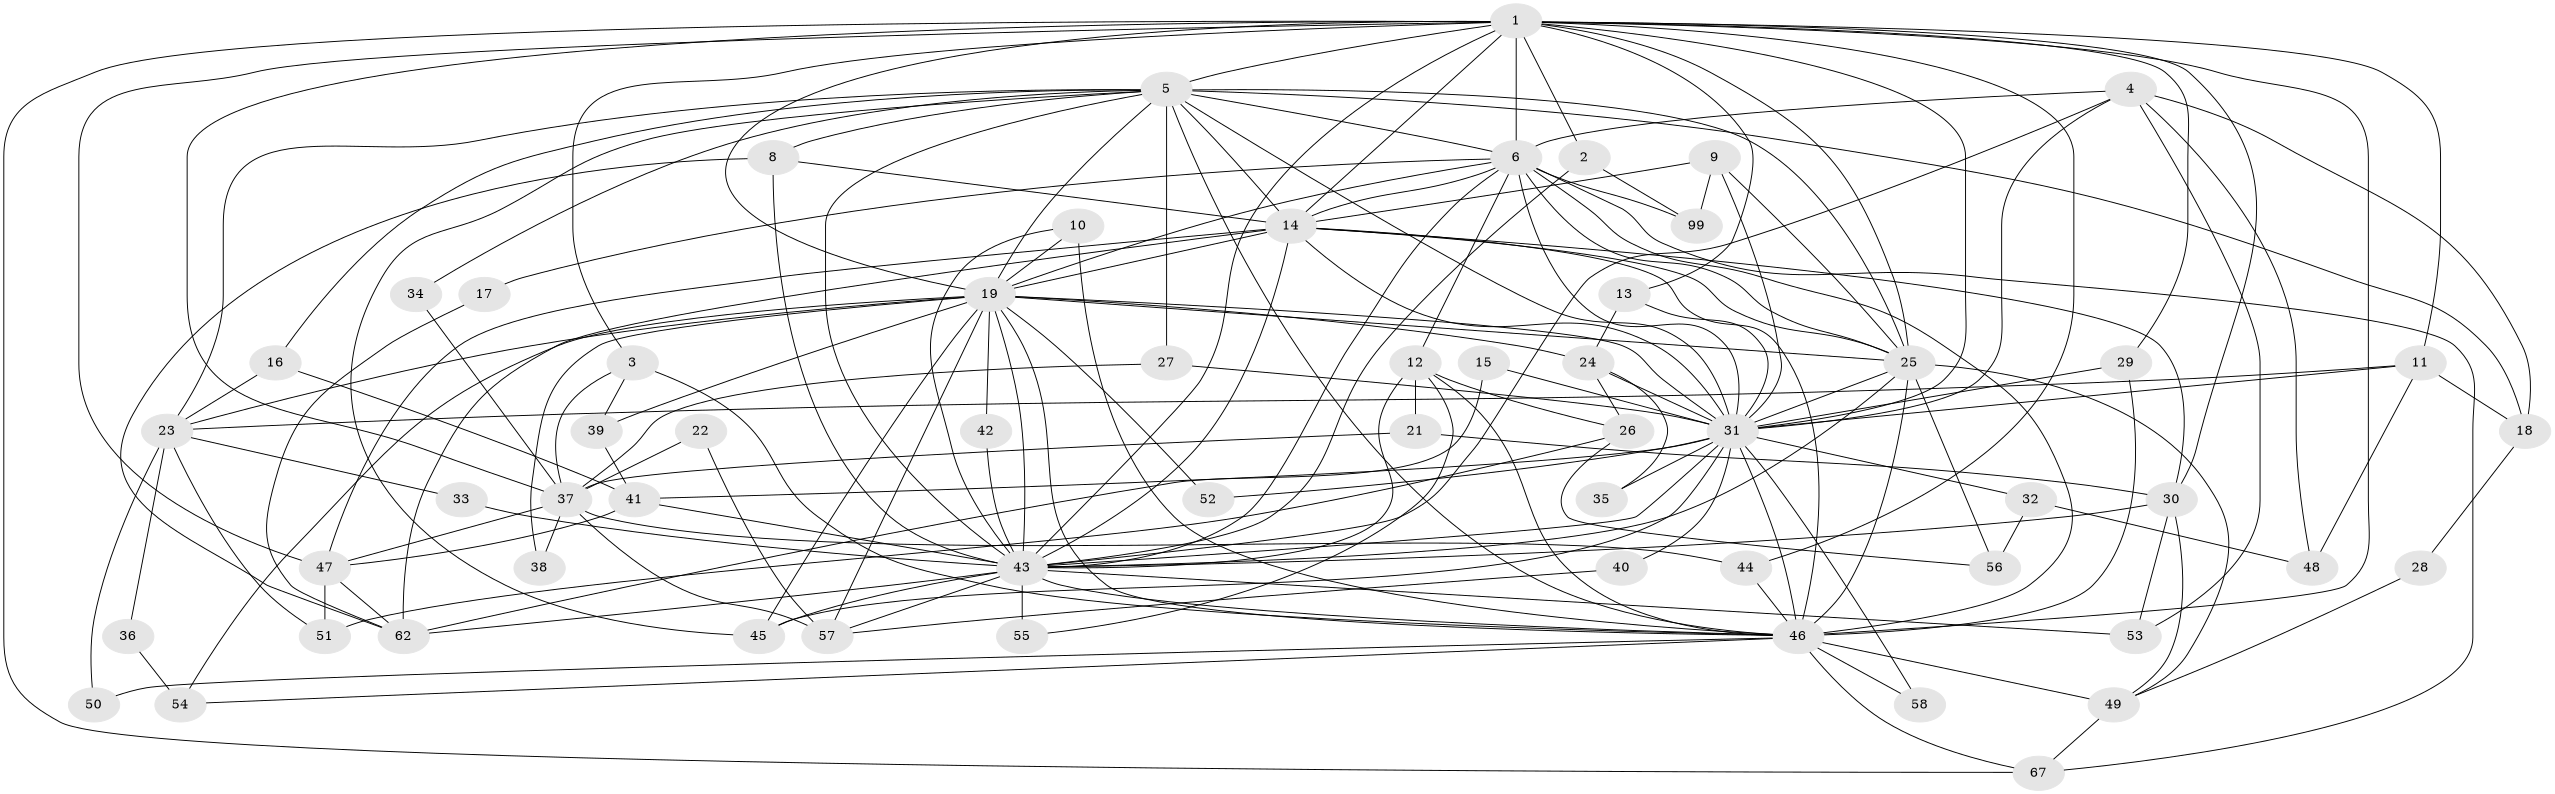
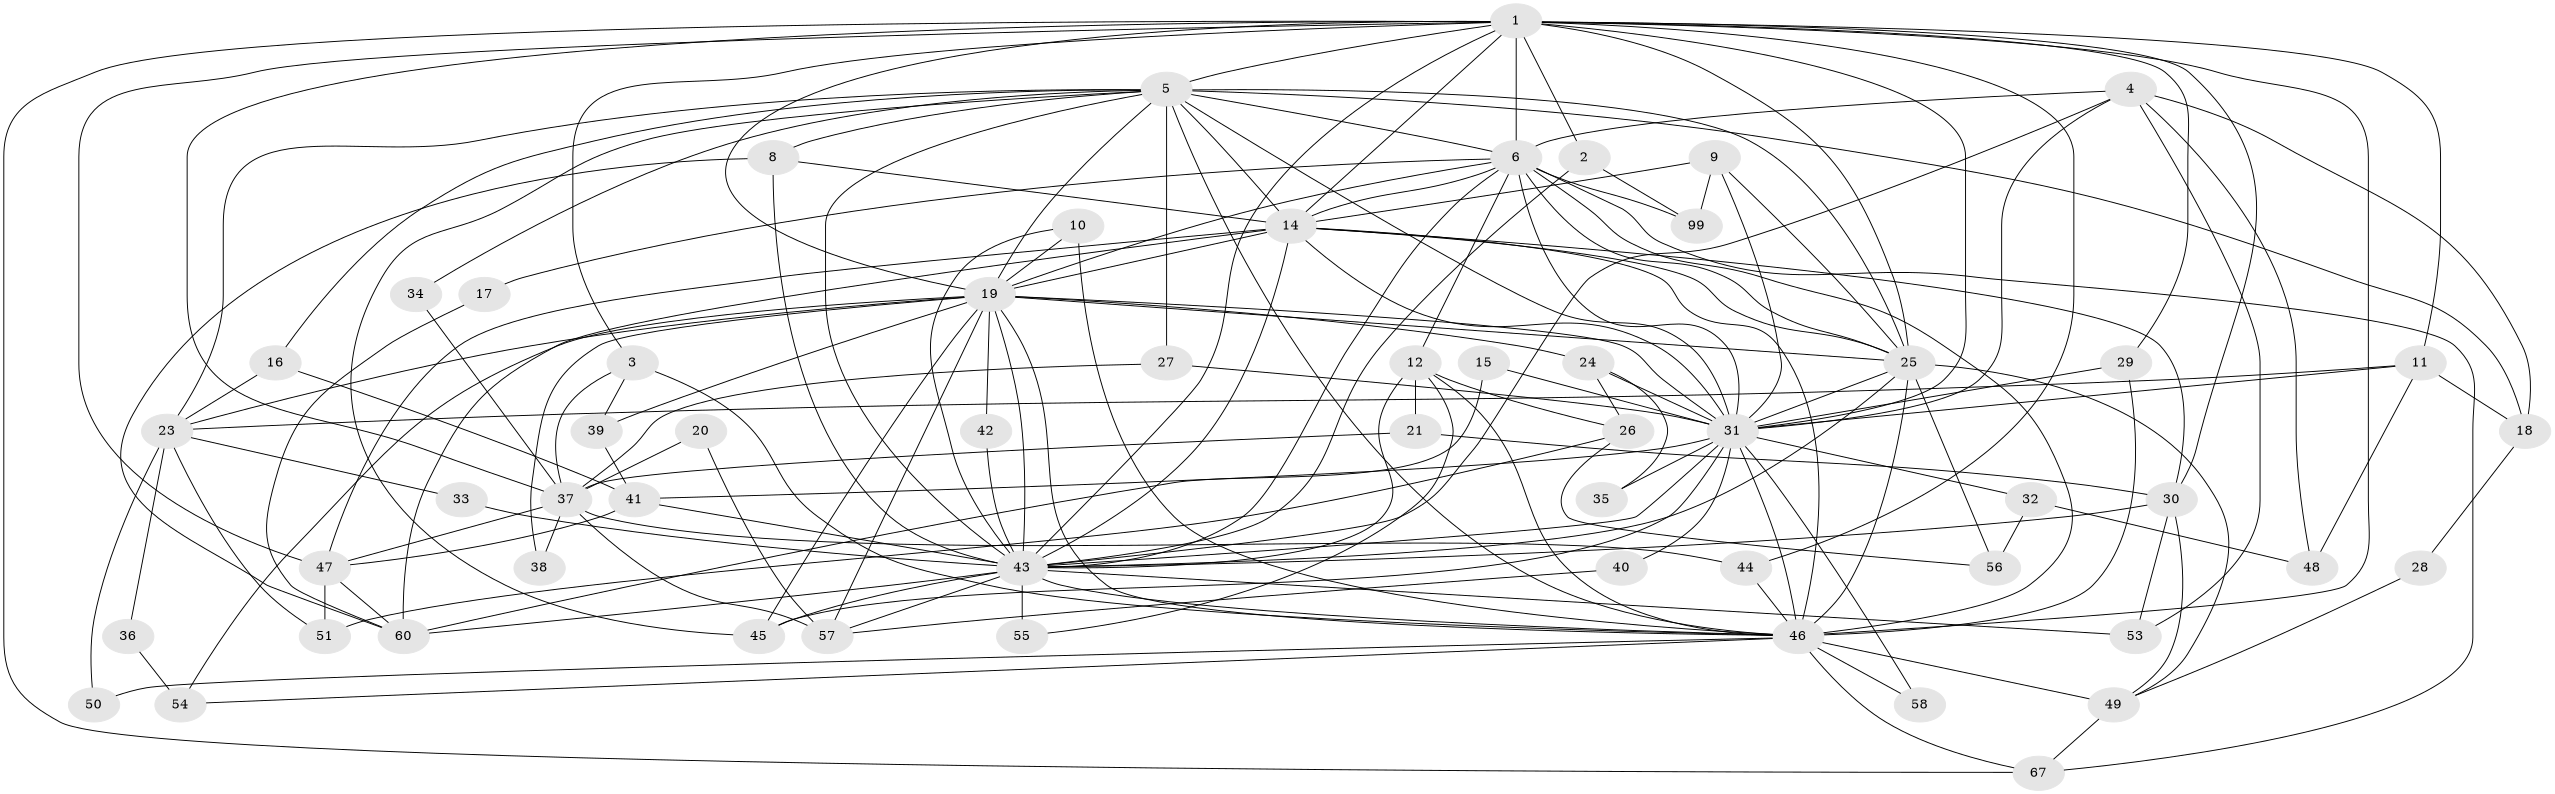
node "13": removed
node "22": label "22" -> "20"
node "52": removed
node "62": label "62" -> "60"
